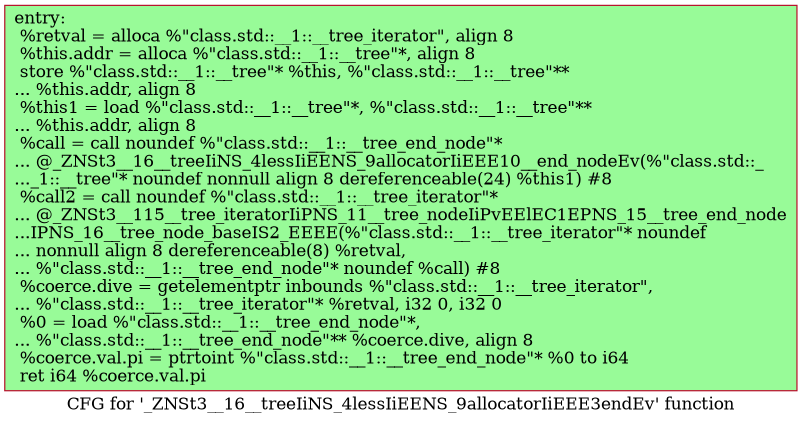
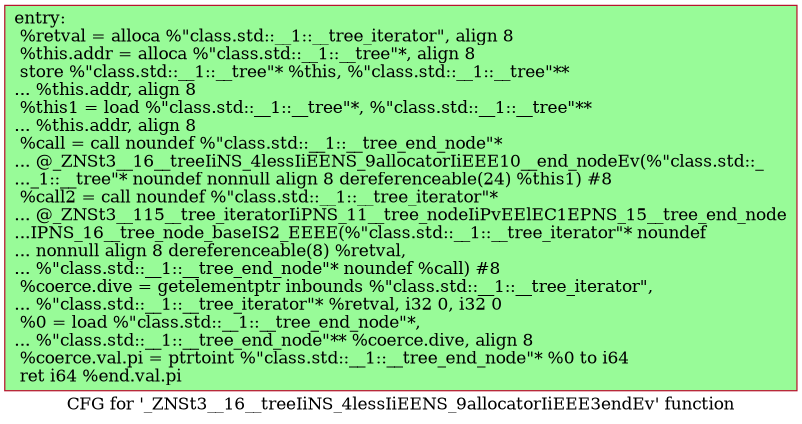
node "entry:": text "ret i64 %coerce.val.pi" -> "ret i64 %end.val.pi"
